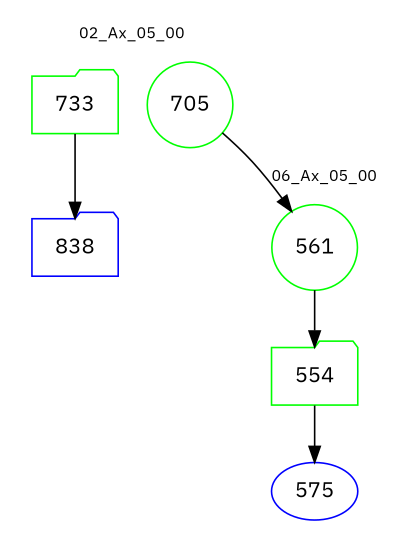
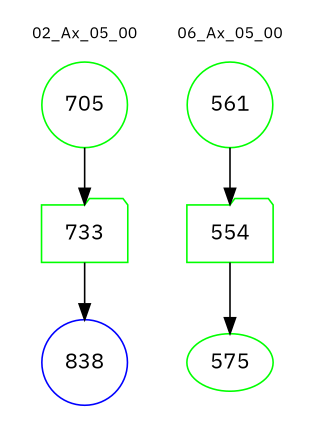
edge "705" -> "561": now "705" -> "733"
node "838": shape folder -> circle
node "575": color blue -> green
